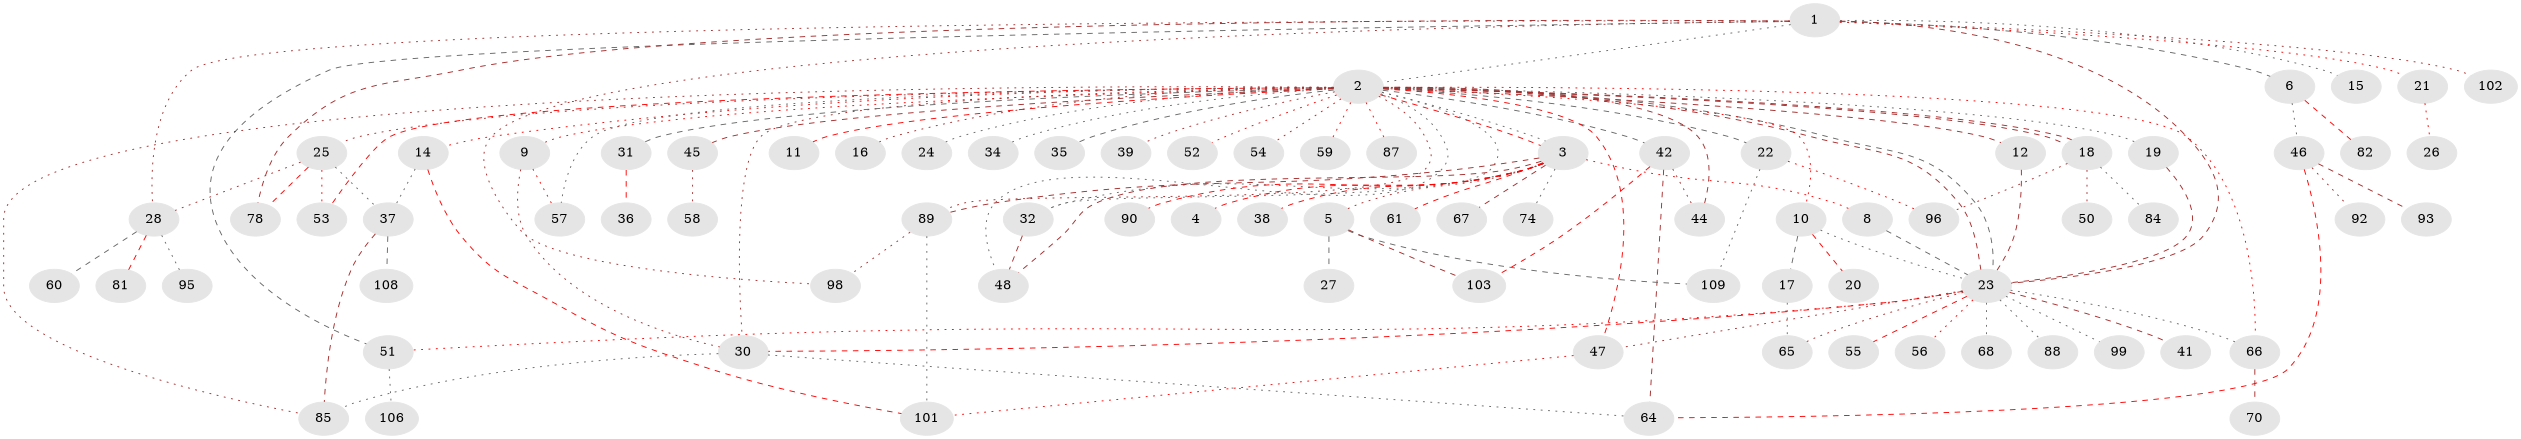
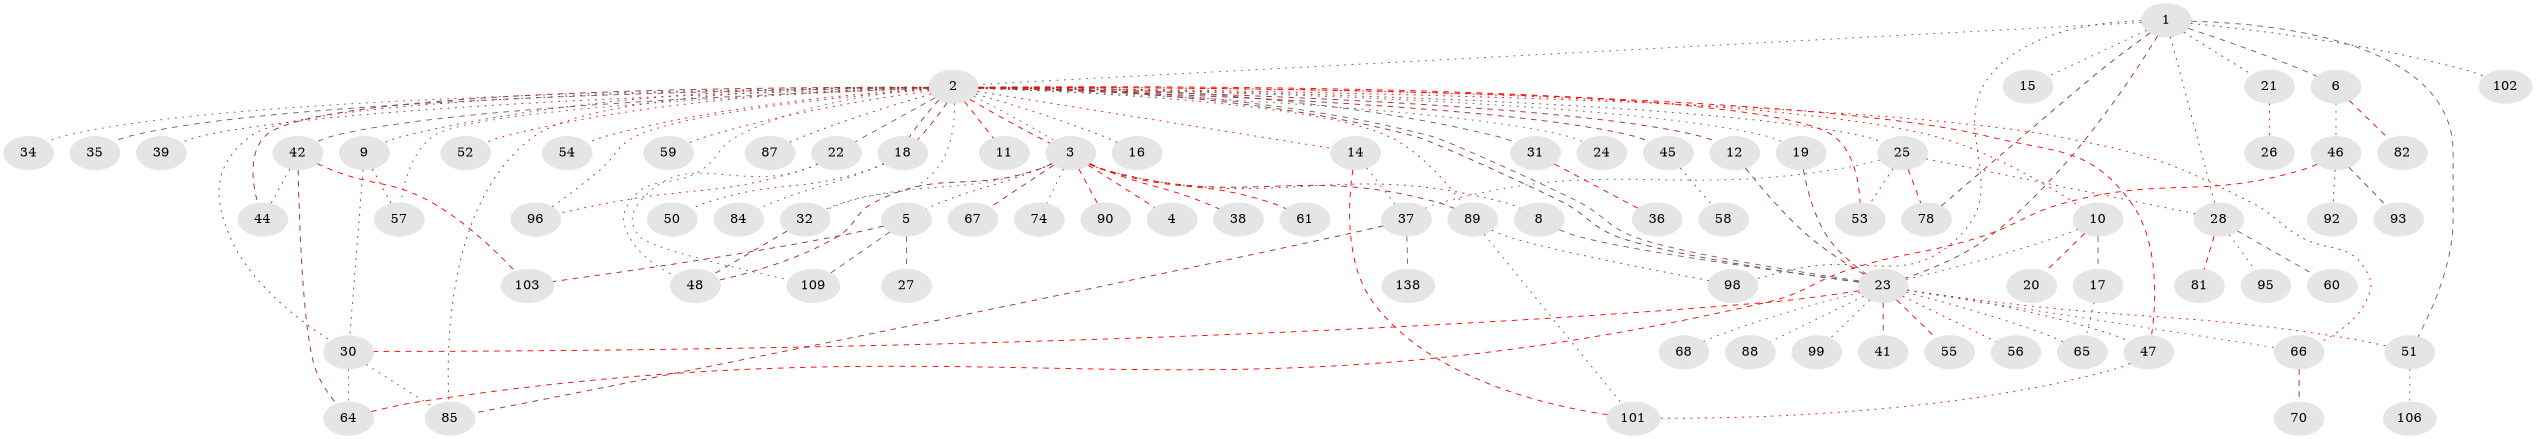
edge "18" -- "96": now "2" -- "96"
node "108": label "108" -> "138"
